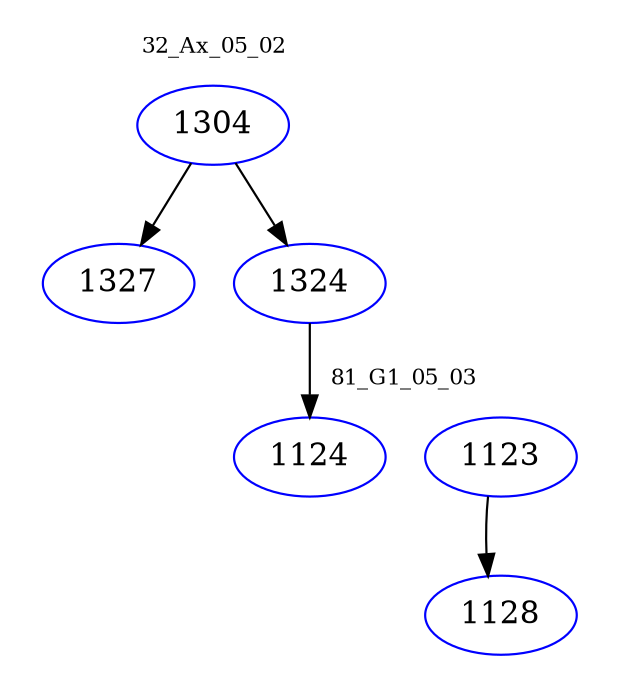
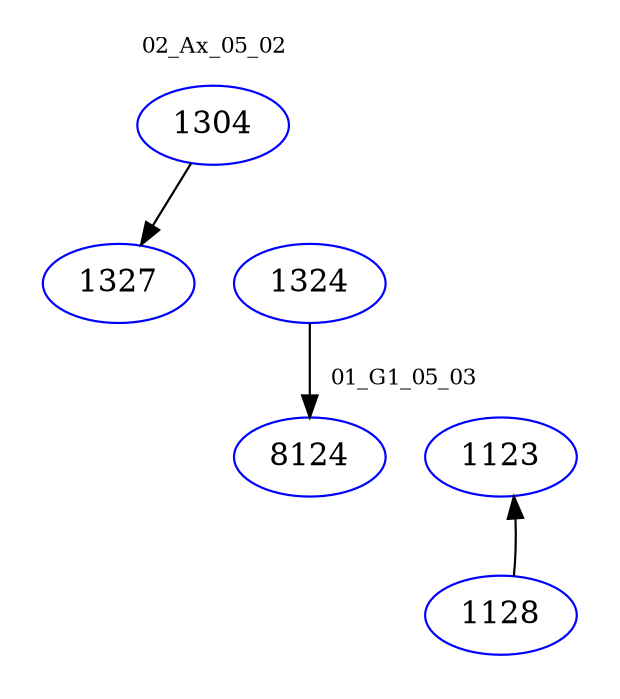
cluster "32_Ax_05_02": label "32_Ax_05_02" -> "02_Ax_05_02"
edge "1304" -> "1324": removed
cluster "81_G1_05_03": label "81_G1_05_03" -> "01_G1_05_03"
node "1124": label "1124" -> "8124"
edge "1123" -> "1128": reversed
